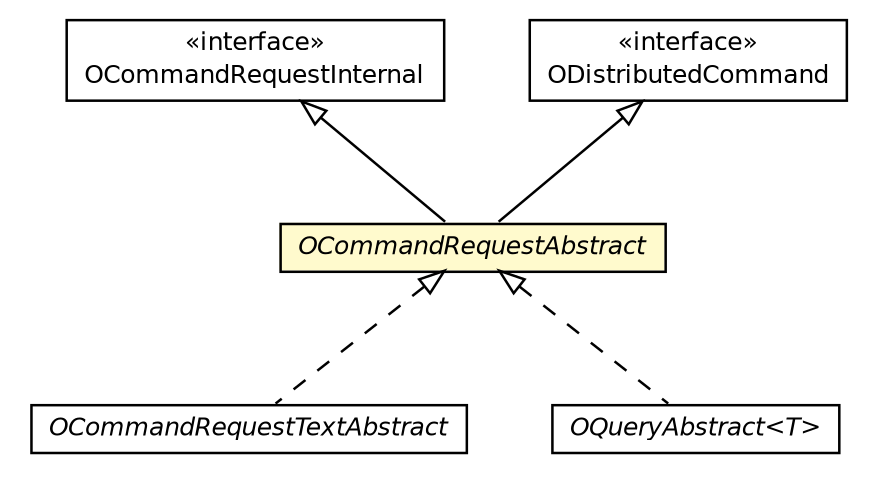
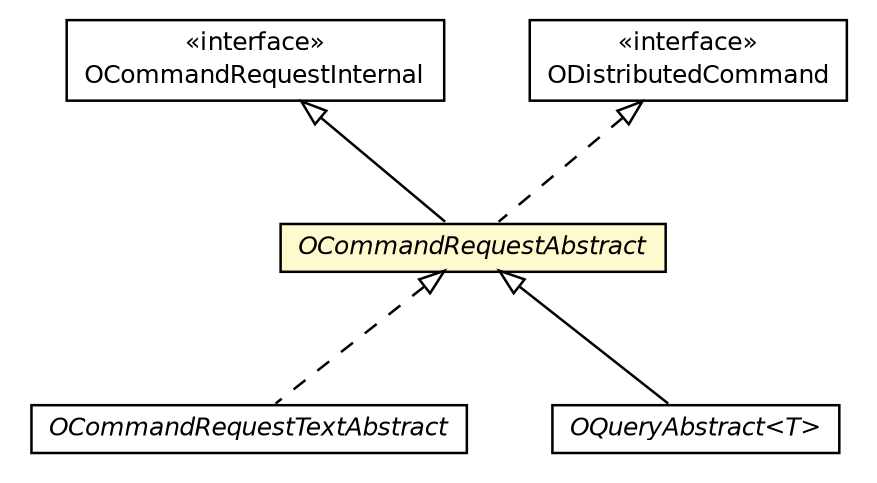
edge "OCommandRequestAbstract" -> "ODistributedCommand": style solid -> dashed
edge "OQueryAbstract<T>" -> "OCommandRequestAbstract": style dashed -> solid
